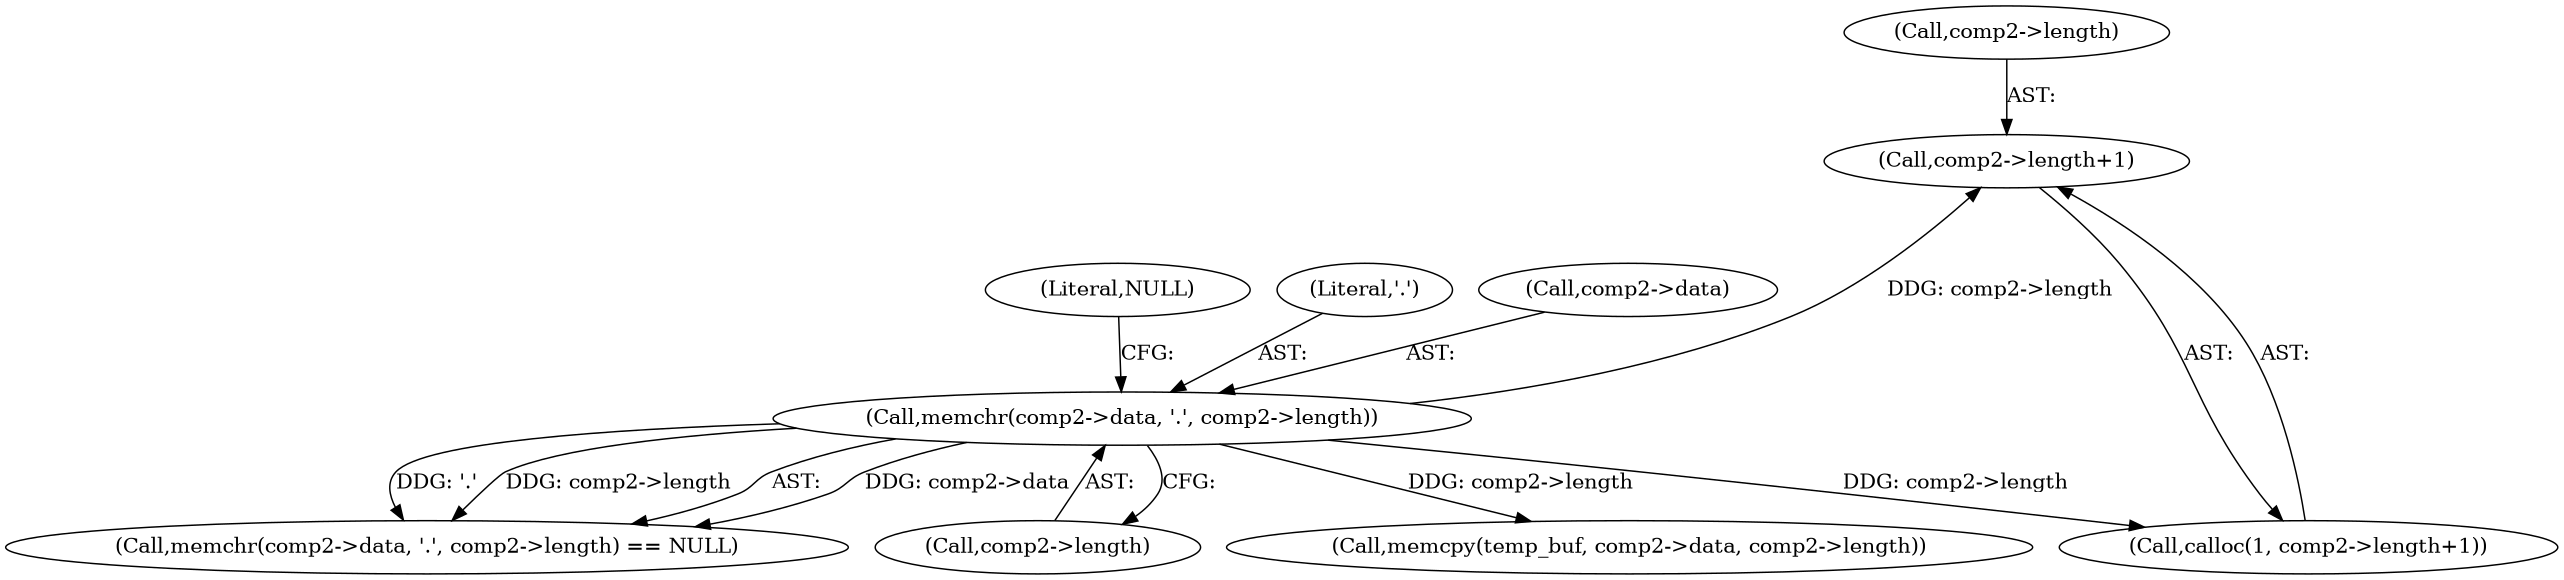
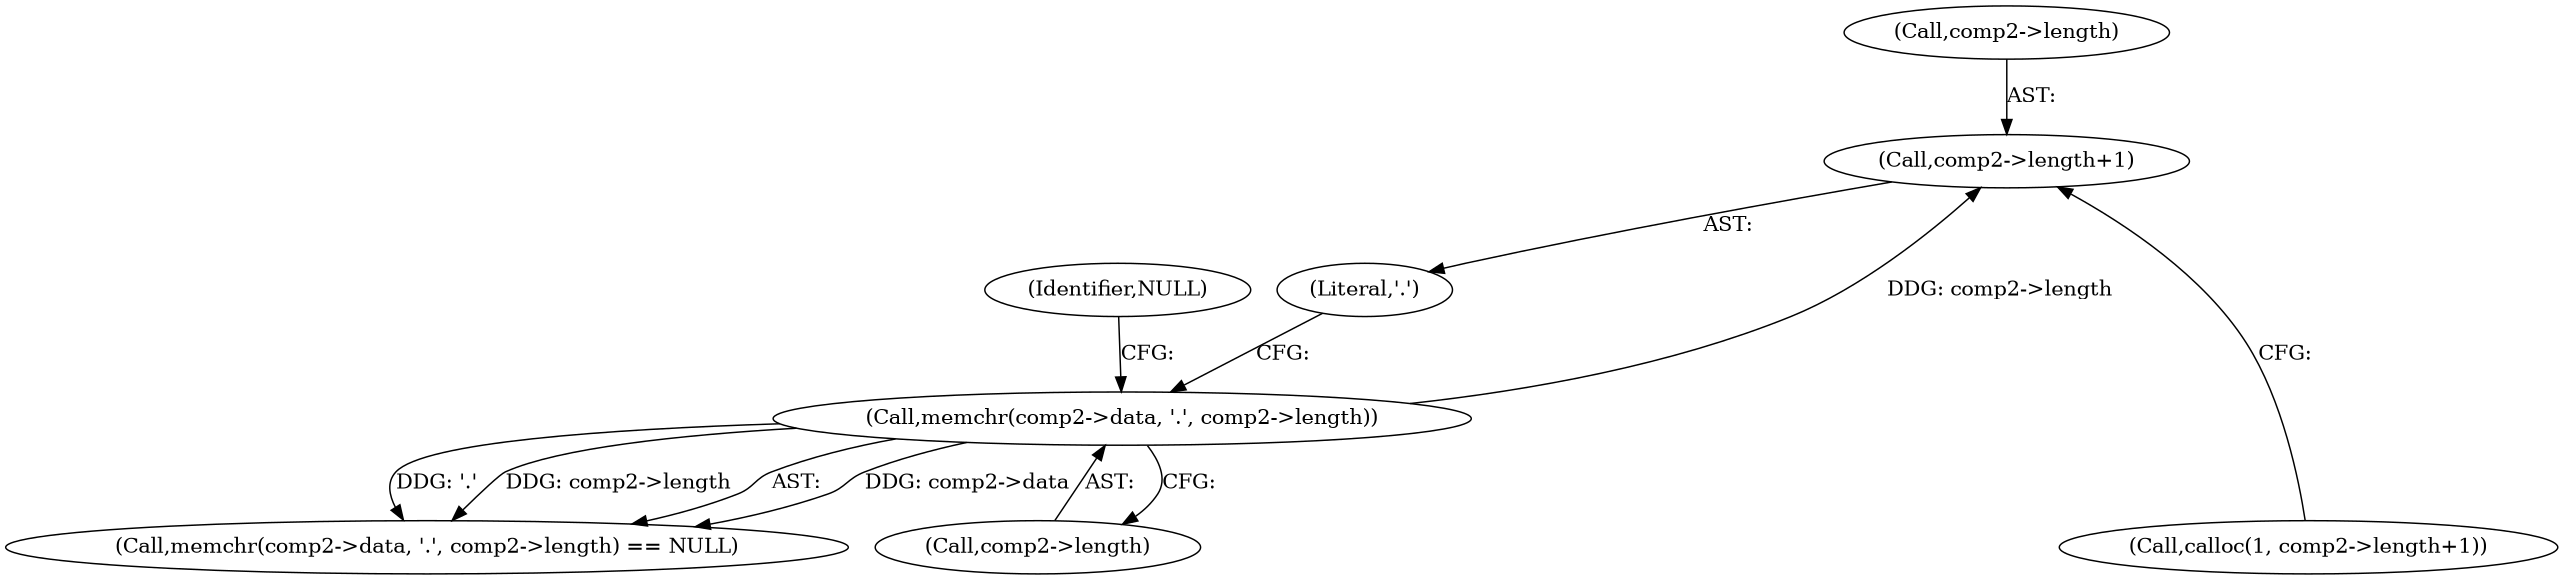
node "(Literal,NULL)": label "(Literal,NULL)" -> "(Identifier,NULL)"
node "(Call,comp2->data)": removed
edge "(Call,comp2->length+1)" -> "(Call,calloc(1, comp2->length+1))": now "(Call,comp2->length+1)" -> "(Literal,'.')"
edge "(Literal,'.')" -> "(Call,memchr(comp2->data, '.', comp2->length))": label "AST: " -> "CFG: "
edge "(Call,calloc(1, comp2->length+1))" -> "(Call,comp2->length+1)": label "AST: " -> "CFG: "
edge "(Call,memchr(comp2->data, '.', comp2->length))" -> "(Call,calloc(1, comp2->length+1))": removed, label "DDG: comp2->length"
node "(Call,memcpy(temp_buf, comp2->data, comp2->length))": removed
